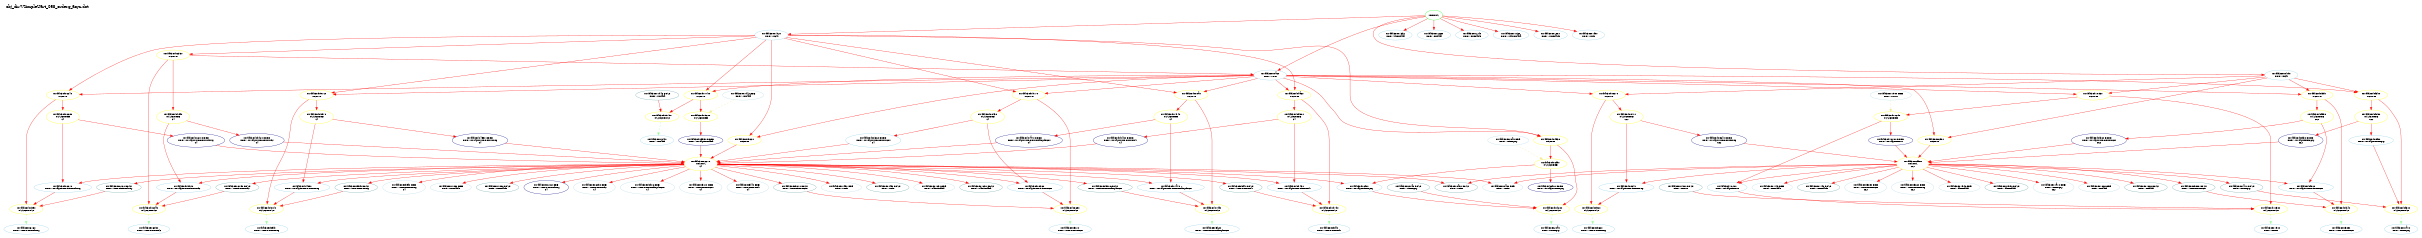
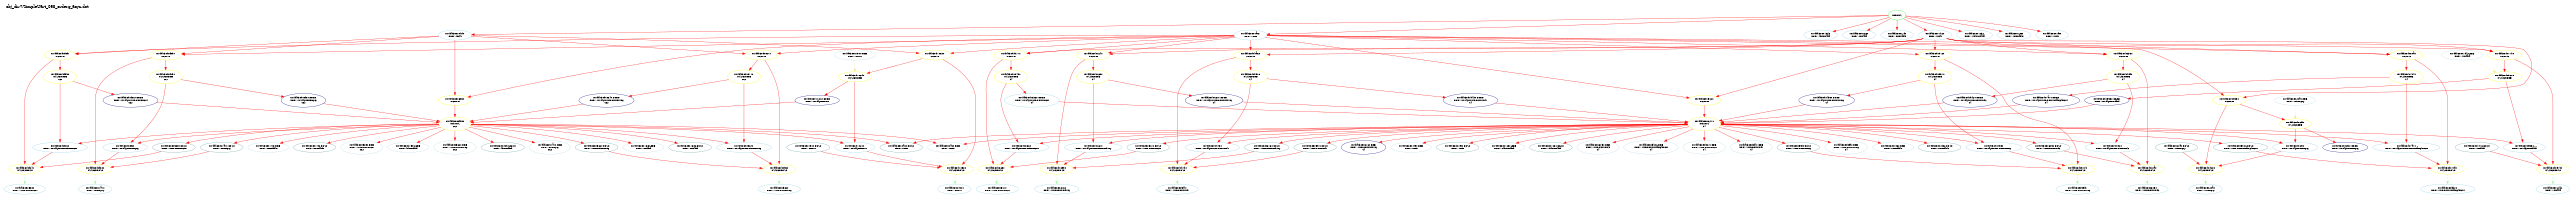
edge "0x7fdb38d0c350 ACTIVE" -> "0x7fdb38e00ac0 TOP->reset": reversed
edge "0x7fdb38e0fde0 ALWAYS c62" -> "0x7fdb38d0ef80 TOP->__Vdly__tx_empty": added
node "0x7fdb38e056c0 POST TOP->v__DOT__tx_reg": added
node "0x7fdb38d09530 TOP->__Vdly__rx_data": added
